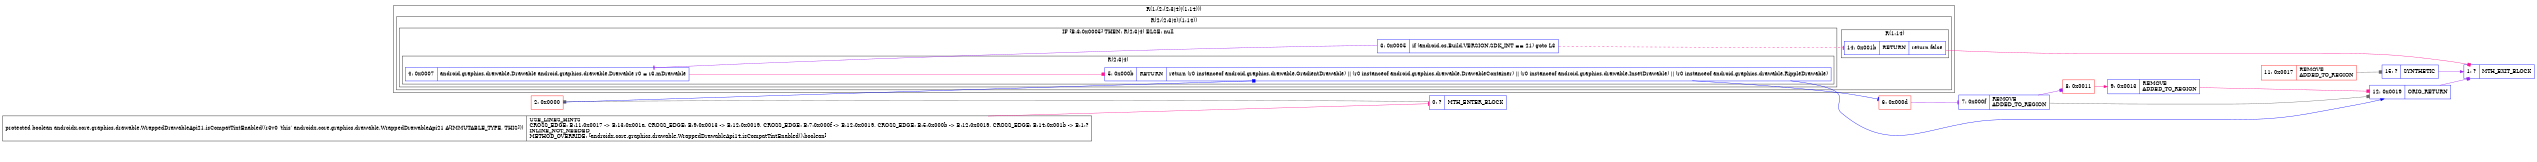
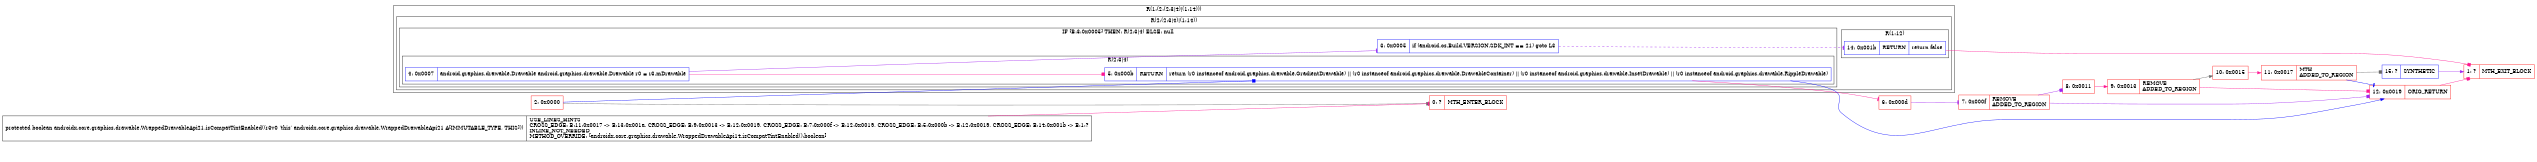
cluster "R(1:14)": label "R(1:14)" -> "R(1:12)"
edge "3: 0x0005" -> "14: 0x001b": color deeppink -> purple
edge "3: 0x0005" -> "4: 0x0007": reversed
node "11: 0x0017": text "REMOVE" -> "MTH"
node "1: ?": color blue -> red
node "10: 0x0015": added
edge "11: 0x0017" -> "12: 0x0019": added
edge "12: 0x0019" -> "1: ?": color purple -> deeppink
edge "5: 0x000b" -> "6: 0x000d": color blue -> deeppink
node "9: 0x0013": color blue -> red
node "12: 0x0019": color blue -> red
edge "0: ?" -> "2: 0x0000": reversed
node "7: 0x000f": color blue -> red
node "0: ?": color blue -> red
edge "7: 0x000f" -> "12: 0x0019": color gray40 -> purple
